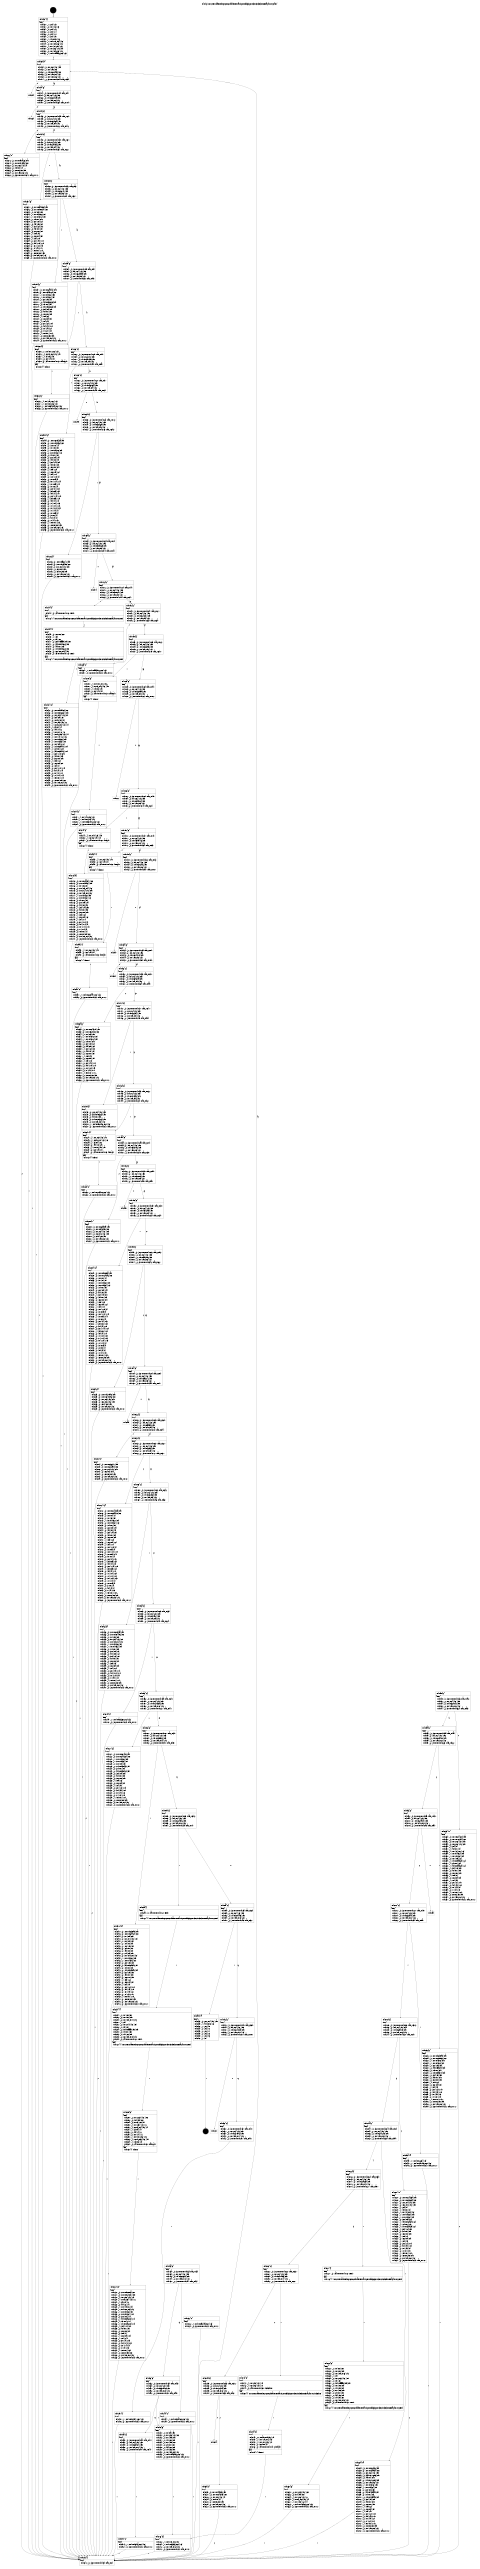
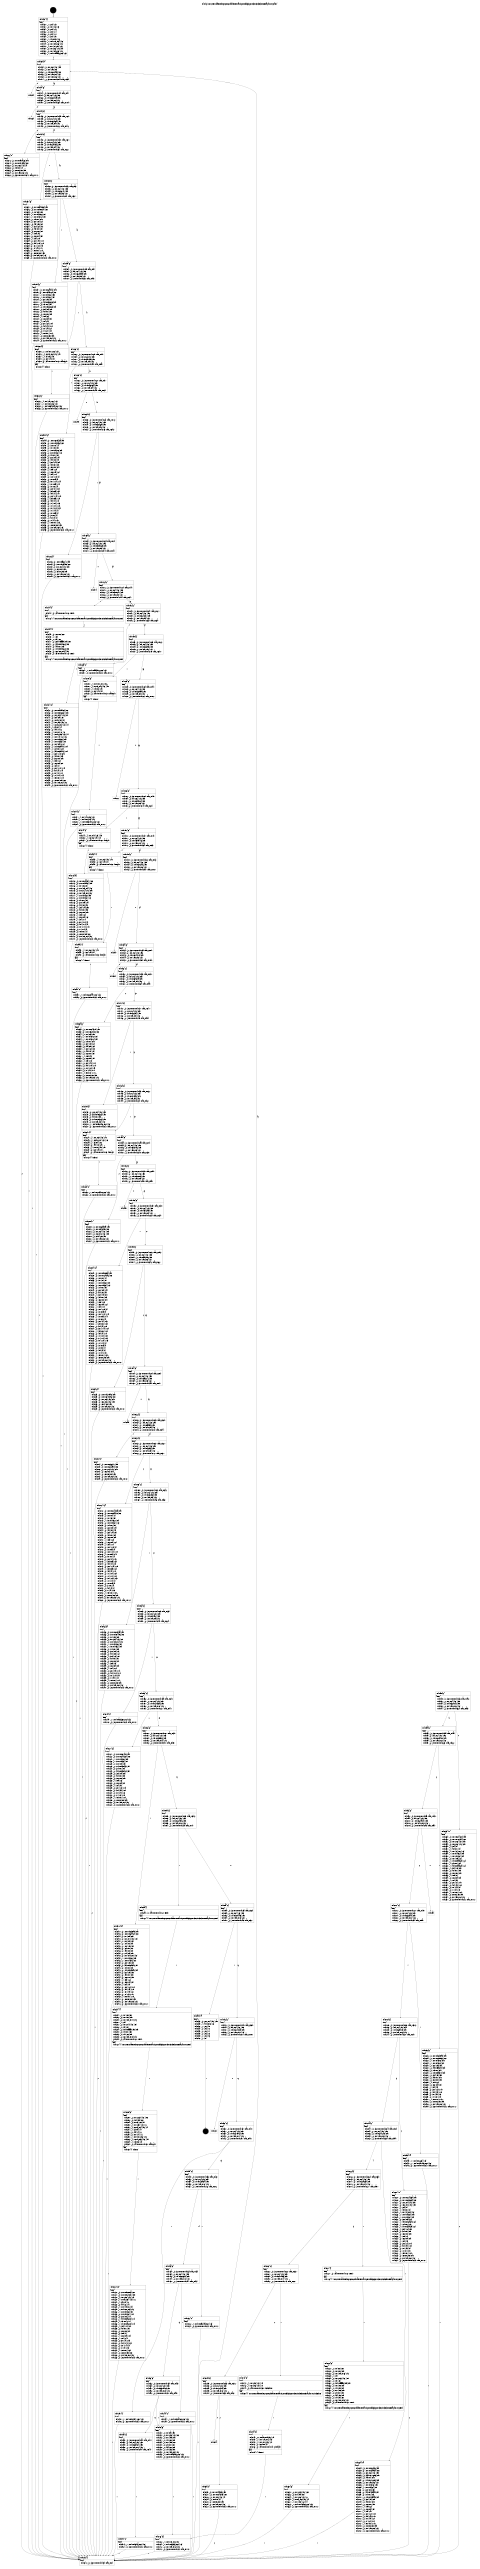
node "0x401f4e [28]": added
